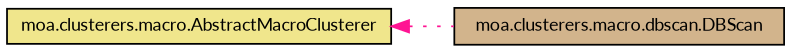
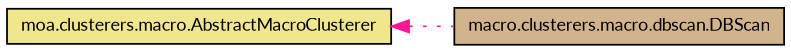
node "moa.clusterers.macro.dbscan.DBScan": label "moa.clusterers.macro.dbscan.DBScan" -> "macro.clusterers.macro.dbscan.DBScan"
